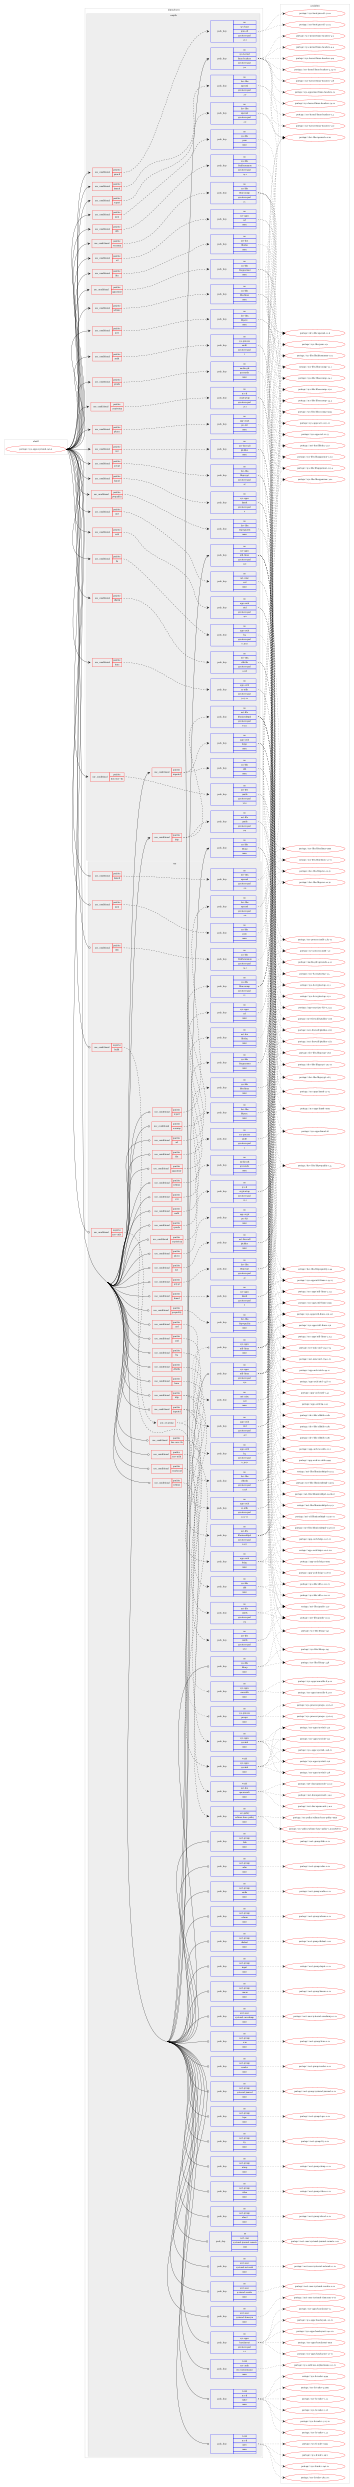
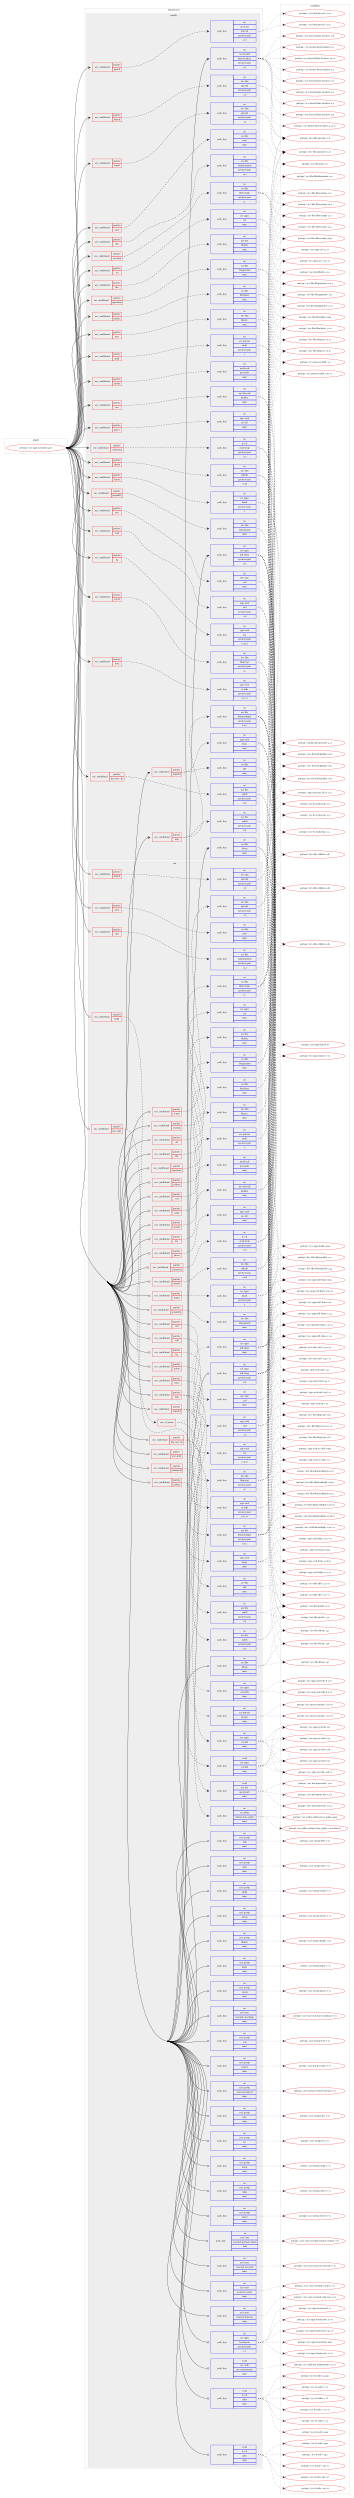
node "portage://sys-apparmor/linux-headers-5.9": label "portage://sys-apparmor/linux-headers-5.9" -> "portage://sys-kernel/linux-headers-5.9"
node "portage://dev-libs/libgcrypt-1.9.1-r1": label "portage://dev-libs/libgcrypt-1.9.1-r1" -> "portage://dev-libs/libgcrypt-1.9.3-r1"
node "portage://sys-fs/udev-243-r2": added
